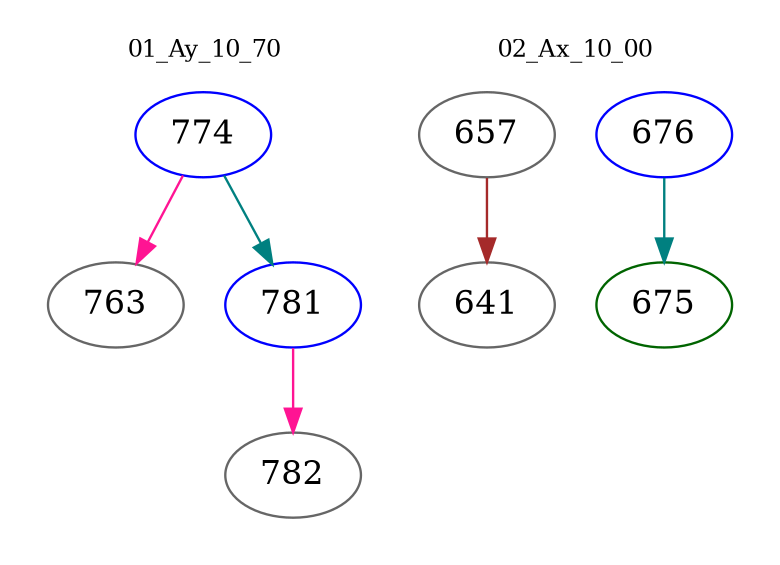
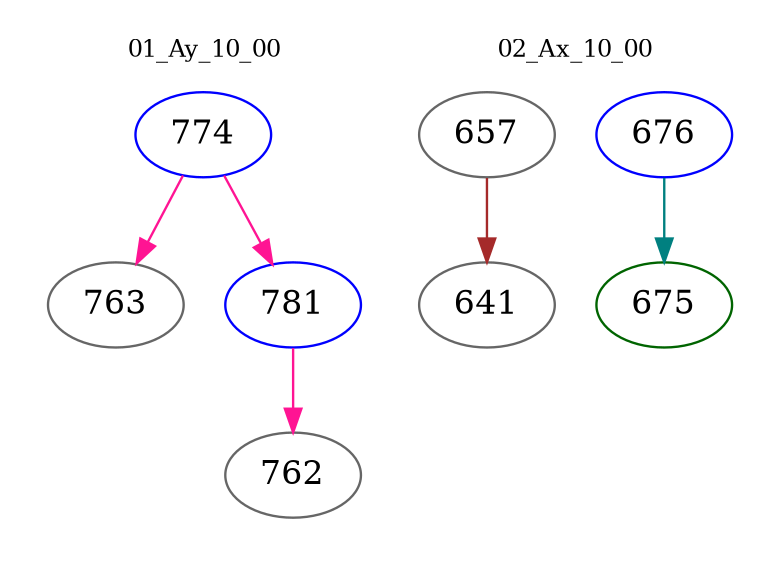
cluster "01_Ay_10_70": label "01_Ay_10_70" -> "01_Ay_10_00"
edge "774" -> "781": color teal -> deeppink
node "782": label "782" -> "762"
